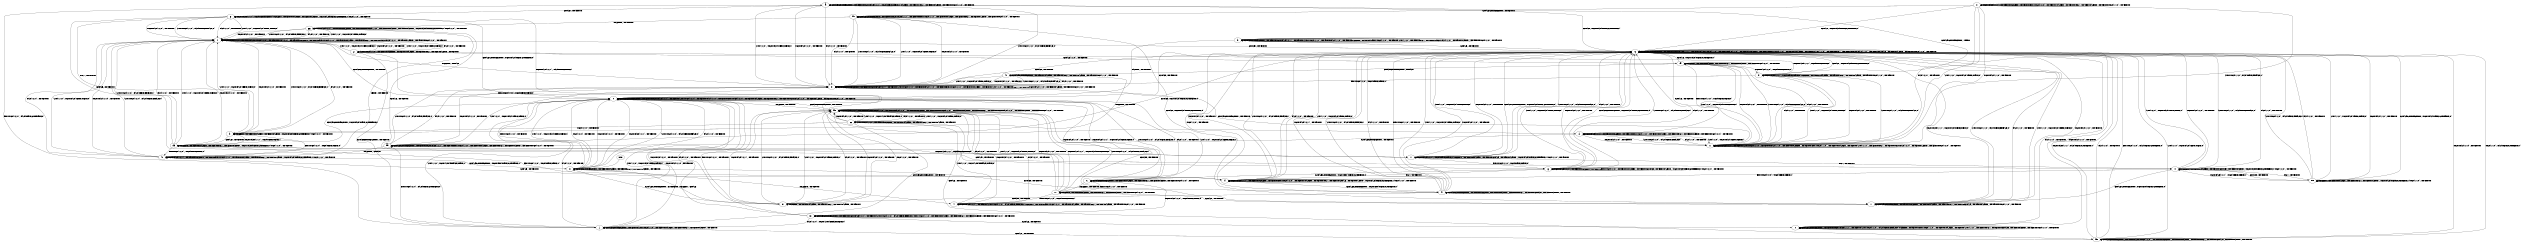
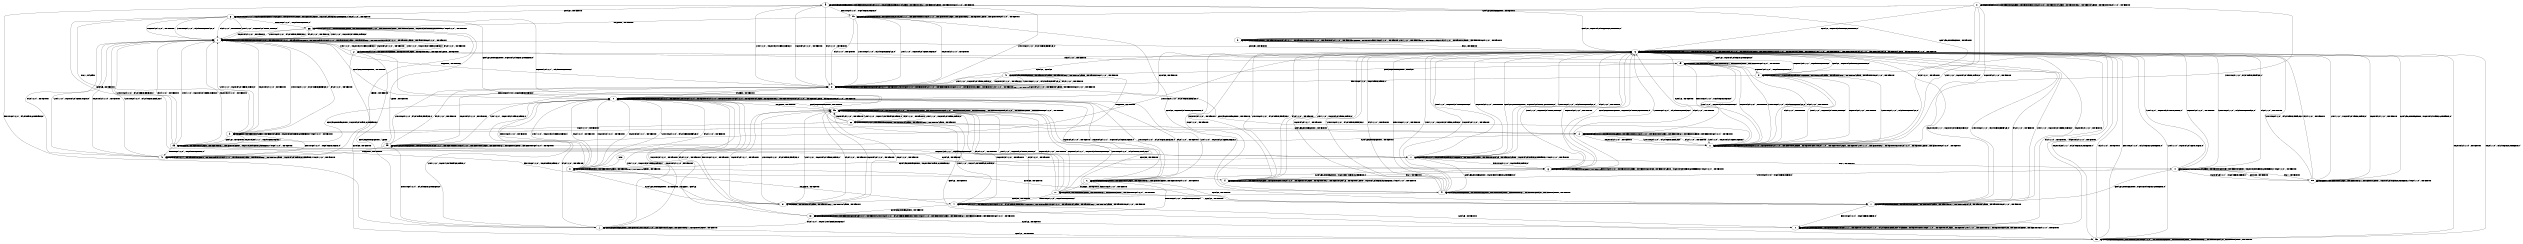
edge "a" -> "kk": added, label "FIN+ACK(V,V,0) / ACK(NEXT,NEXT,0)"
edge "p" -> "gg": added, label "FIN+ACK(V,V,0) / ACK(NEXT,NEXT,0)"
edge "a" -> "q": label "CLOSE / ACK+RST(NEXT,CURRENT,0)" -> "CLOSE / ACK+RST(ACCEPT,CURRENT,0)"
edge "d" -> "a": label "CLOSECONNECTION / ZERO" -> "CLOSECONNECTION / TIMEOUT"
edge "h" -> "q": label "CLOSE / TIMEOUT" -> "RST / TIMEOUT"
edge "ff" -> "q": reversed
edge "y" -> "ff": label "CLOSE(V,V,0) / TIMEOUT" -> "ACK(V,V,0) / TIMEOUT"
edge "x" -> "i": label "ACCEPT / FRESH" -> "ACCEPT / TIMEOUT"
edge "x" -> "q": label "CLOSE / TIMEOUT" -> "CLOSE / CLOSE"
edge "p" -> "ii": label "RCV / TIMEOUT" -> "RCV / LISTEN"
edge "h" -> "t": now "x" -> "t"
edge "gg" -> "g": label "CLOSE / TIMEOUT" -> "SEND / TIMEOUT"
edge "aa" -> "q": label "CLOSE / ACK+RST(NEXT,CURRENT,0)" -> "SYN+ACK(V,V,0) / RST(NEXT,FRESH,0)"
edge "y" -> "j": label "CLOSECONNECTION / TIMEOUT" -> "CLOSECONNECTION / SEND"
edge "aa" -> "b": label "ACCEPT / CLOSE" -> "ACCEPT / TIMEOUT"
edge "b" -> "n": now "v" -> "n"
edge "dd" -> "u": now "dd" -> "g"
edge "u" -> "f": label "FIN+ACK(V,V,0) / ACK(NEXT,NEXT,0)" -> "SYN+ACK(V,V,0) / ACK(NEXT,NEXT,0)"
edge "b" -> "f": removed, label "CLOSE / TIMEOUT"
edge "c" -> "w": label "ACCEPT / TIMEOUT" -> "LISTEN / TIMEOUT"
edge "f" -> "ll": now "v" -> "ll"
edge "c" -> "m": label "ACK+PSH(V,V,0) / ACK(NEXT,NEXT,0)" -> "FIN+ACK(V,V,0) / ACK(NEXT,NEXT,0)"
edge "c" -> "r": added, label "CLOSE / TIMEOUT"
edge "l" -> "m": added, label "CLOSECONNECTION / TIMEOUT"
edge "cc" -> "j": now "cc" -> "jj"
edge "l" -> "z": added, label "CLOSE / TIMEOUT"
edge "r" -> "z": added, label "FIN+ACK(V,V,0) / ACK(NEXT,NEXT,0)"
edge "y" -> "hh": added, label "CLOSE / TIMEOUT"
